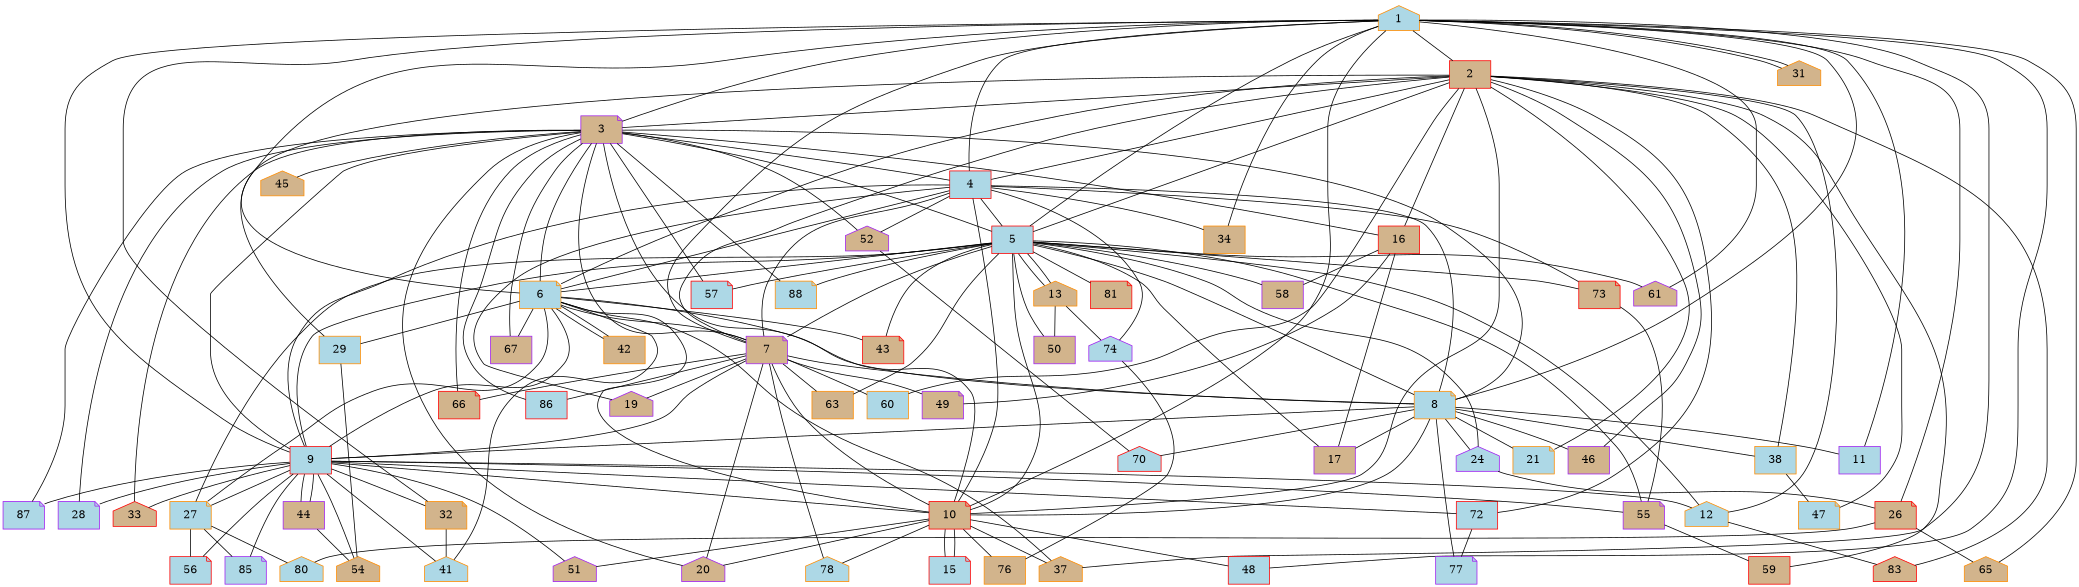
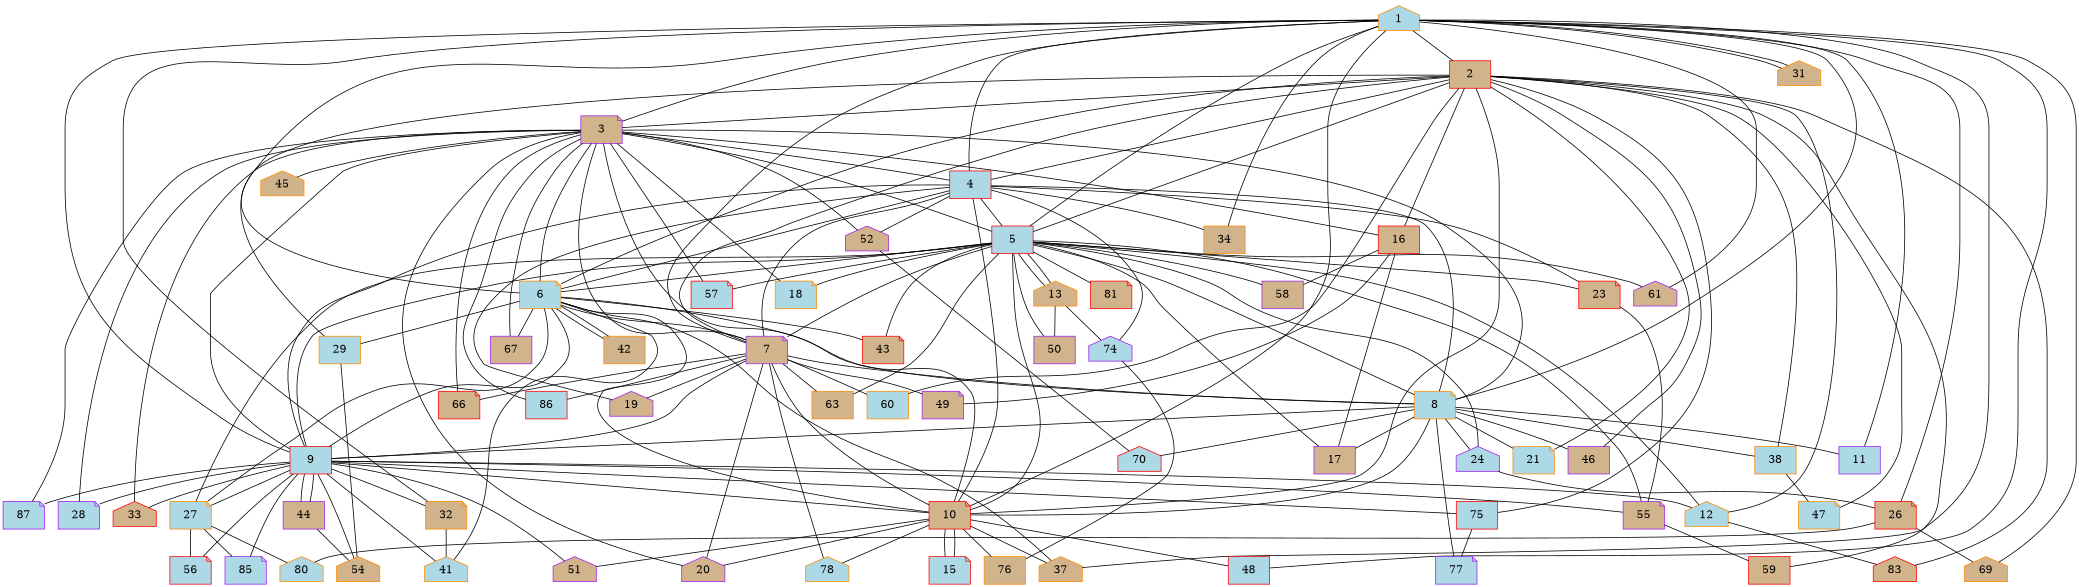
node "88": label "88" -> "18"
node "73": label "73" -> "23"
node "72": label "72" -> "75"
node "65": label "65" -> "69"
